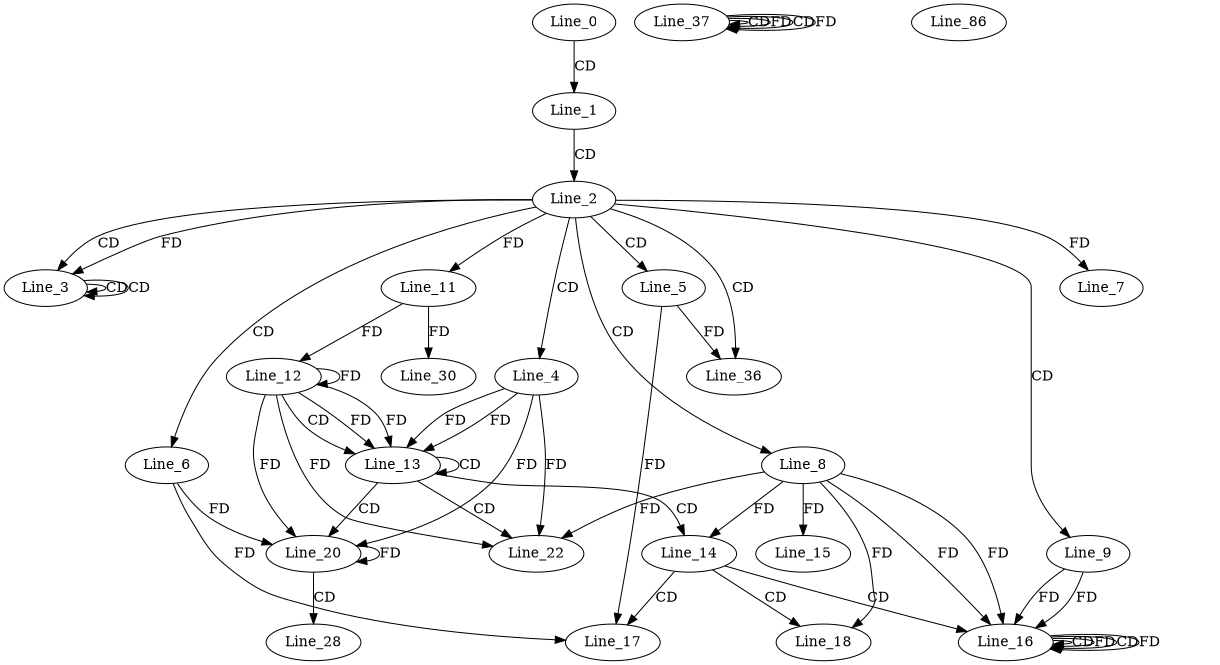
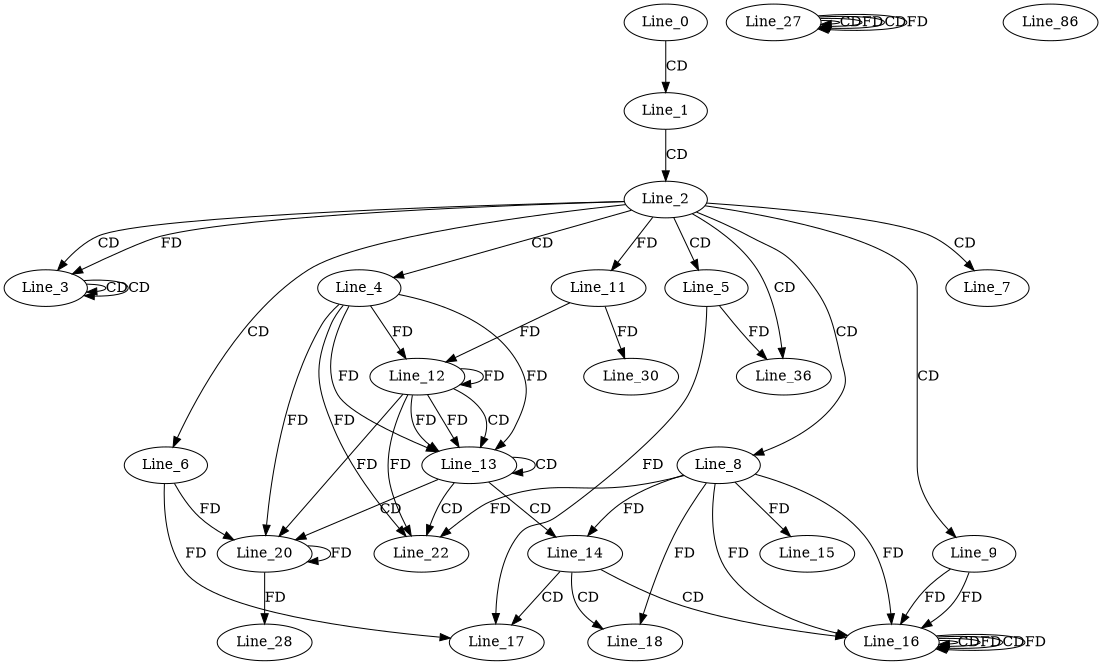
node "Line_37": label "Line_37" -> "Line_27"
edge "Line_2" -> "Line_7": label "FD" -> "CD"
edge "Line_4" -> "Line_12": added, label "FD"
edge "Line_20" -> "Line_28": label "CD" -> "FD"
